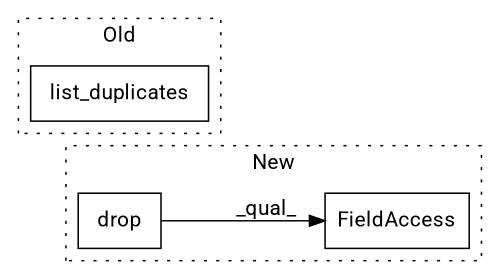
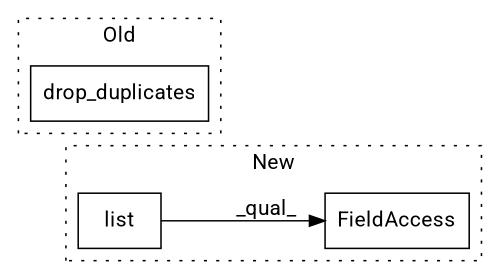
node "list_duplicates": label "list_duplicates" -> "drop_duplicates"
node "drop": label "drop" -> "list"
